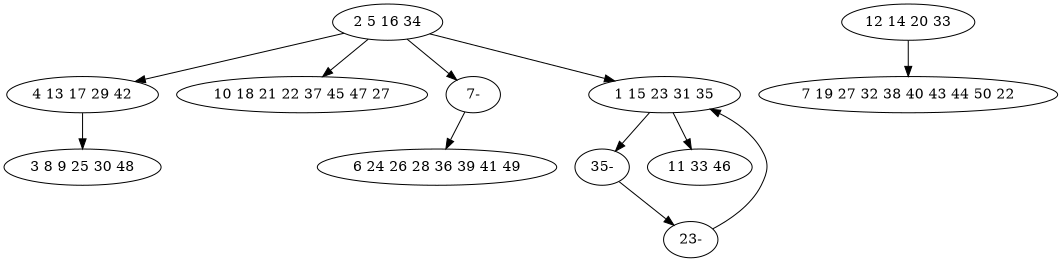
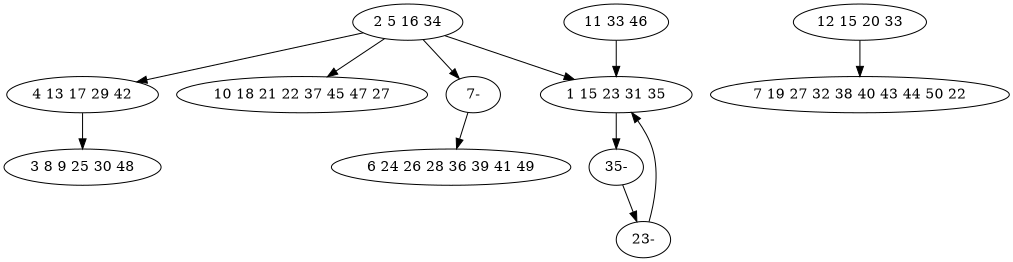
node "12 14 20 33": label "12 14 20 33" -> "12 15 20 33"
edge "1 15 23 31 35" -> "11 33 46": reversed
